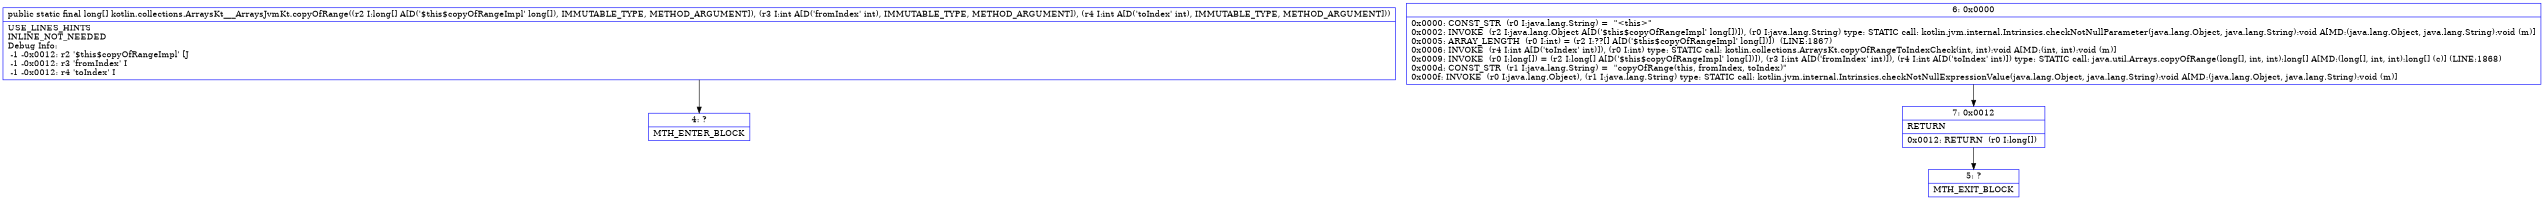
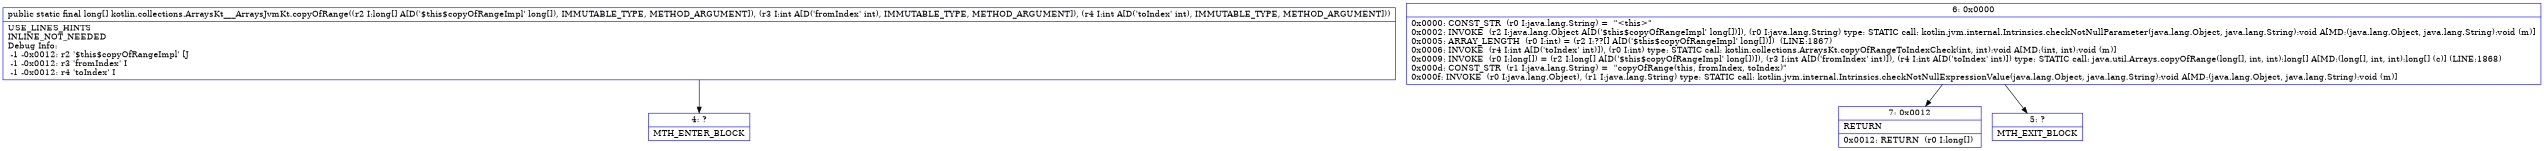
edge "7: 0x0012" -> "5: ?": now "6: 0x0000" -> "5: ?"
